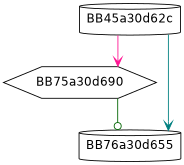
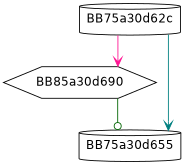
node "BB45a30d62c": label "BB45a30d62c" -> "BB75a30d62c"
node "BB75a30d690": label "BB75a30d690" -> "BB85a30d690"
node "BB76a30d655": label "BB76a30d655" -> "BB75a30d655"
